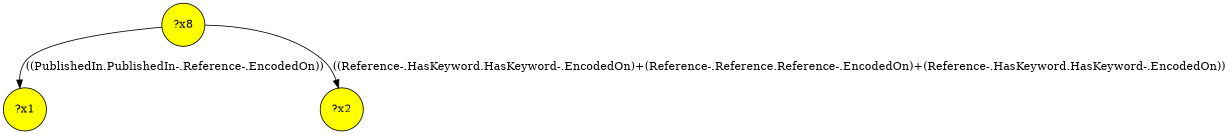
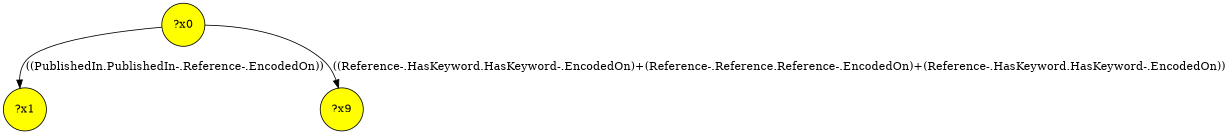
node "?x8": label "?x8" -> "?x0"
node "?x2": label "?x2" -> "?x9"
